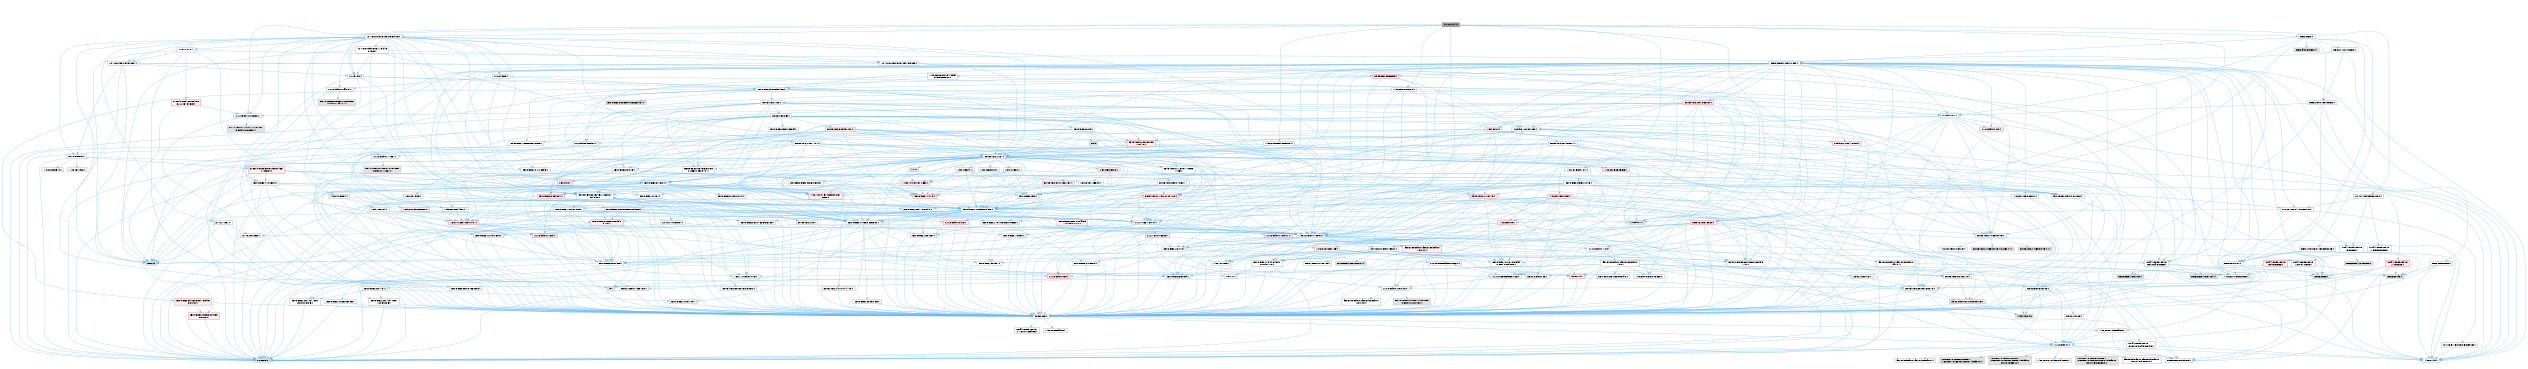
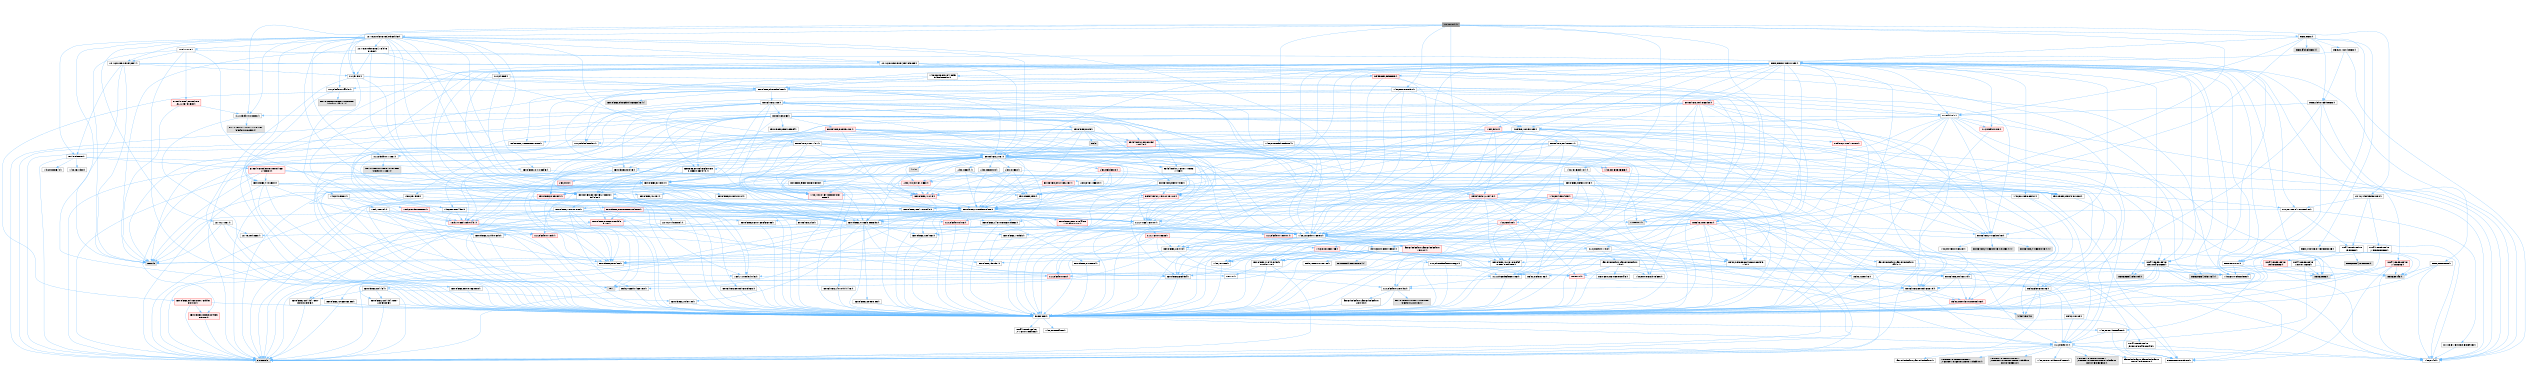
edge "Containers/StringConv.h" -> "Containers/ContainerAllocation Policies.h": added
